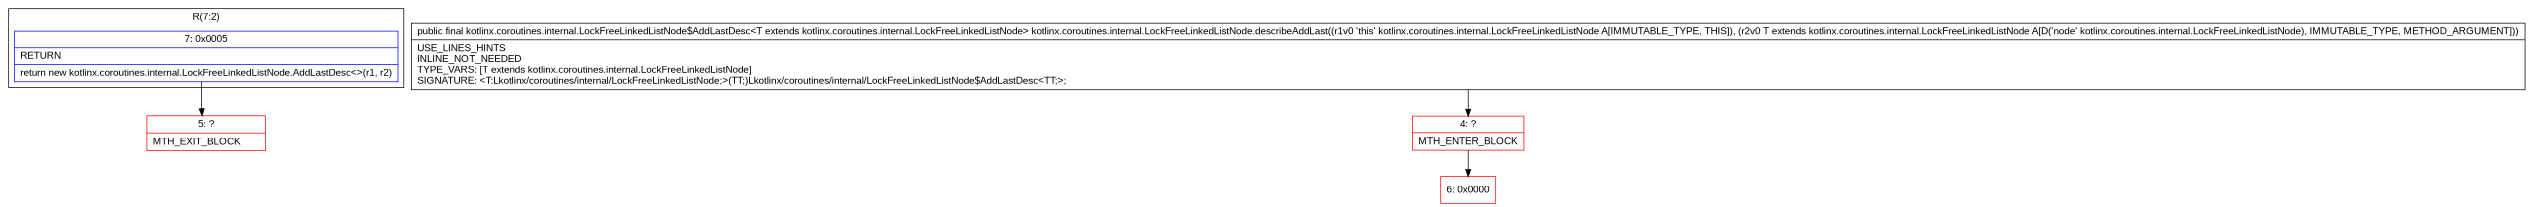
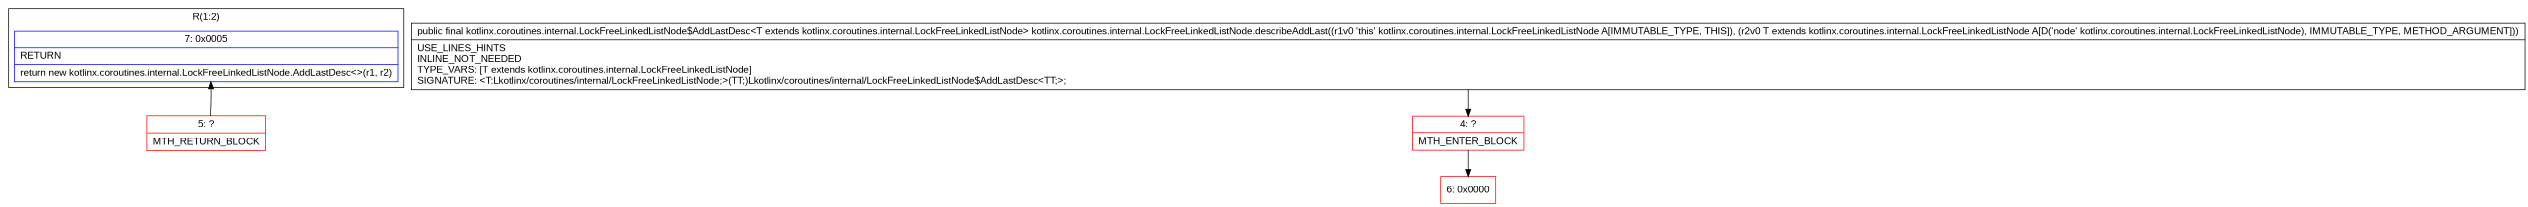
cluster "R(7:2)": label "R(7:2)" -> "R(1:2)"
edge "7: 0x0005" -> "5: ?": reversed
node "5: ?": text "MTH_EXIT_BLOCK" -> "MTH_RETURN_BLOCK"
